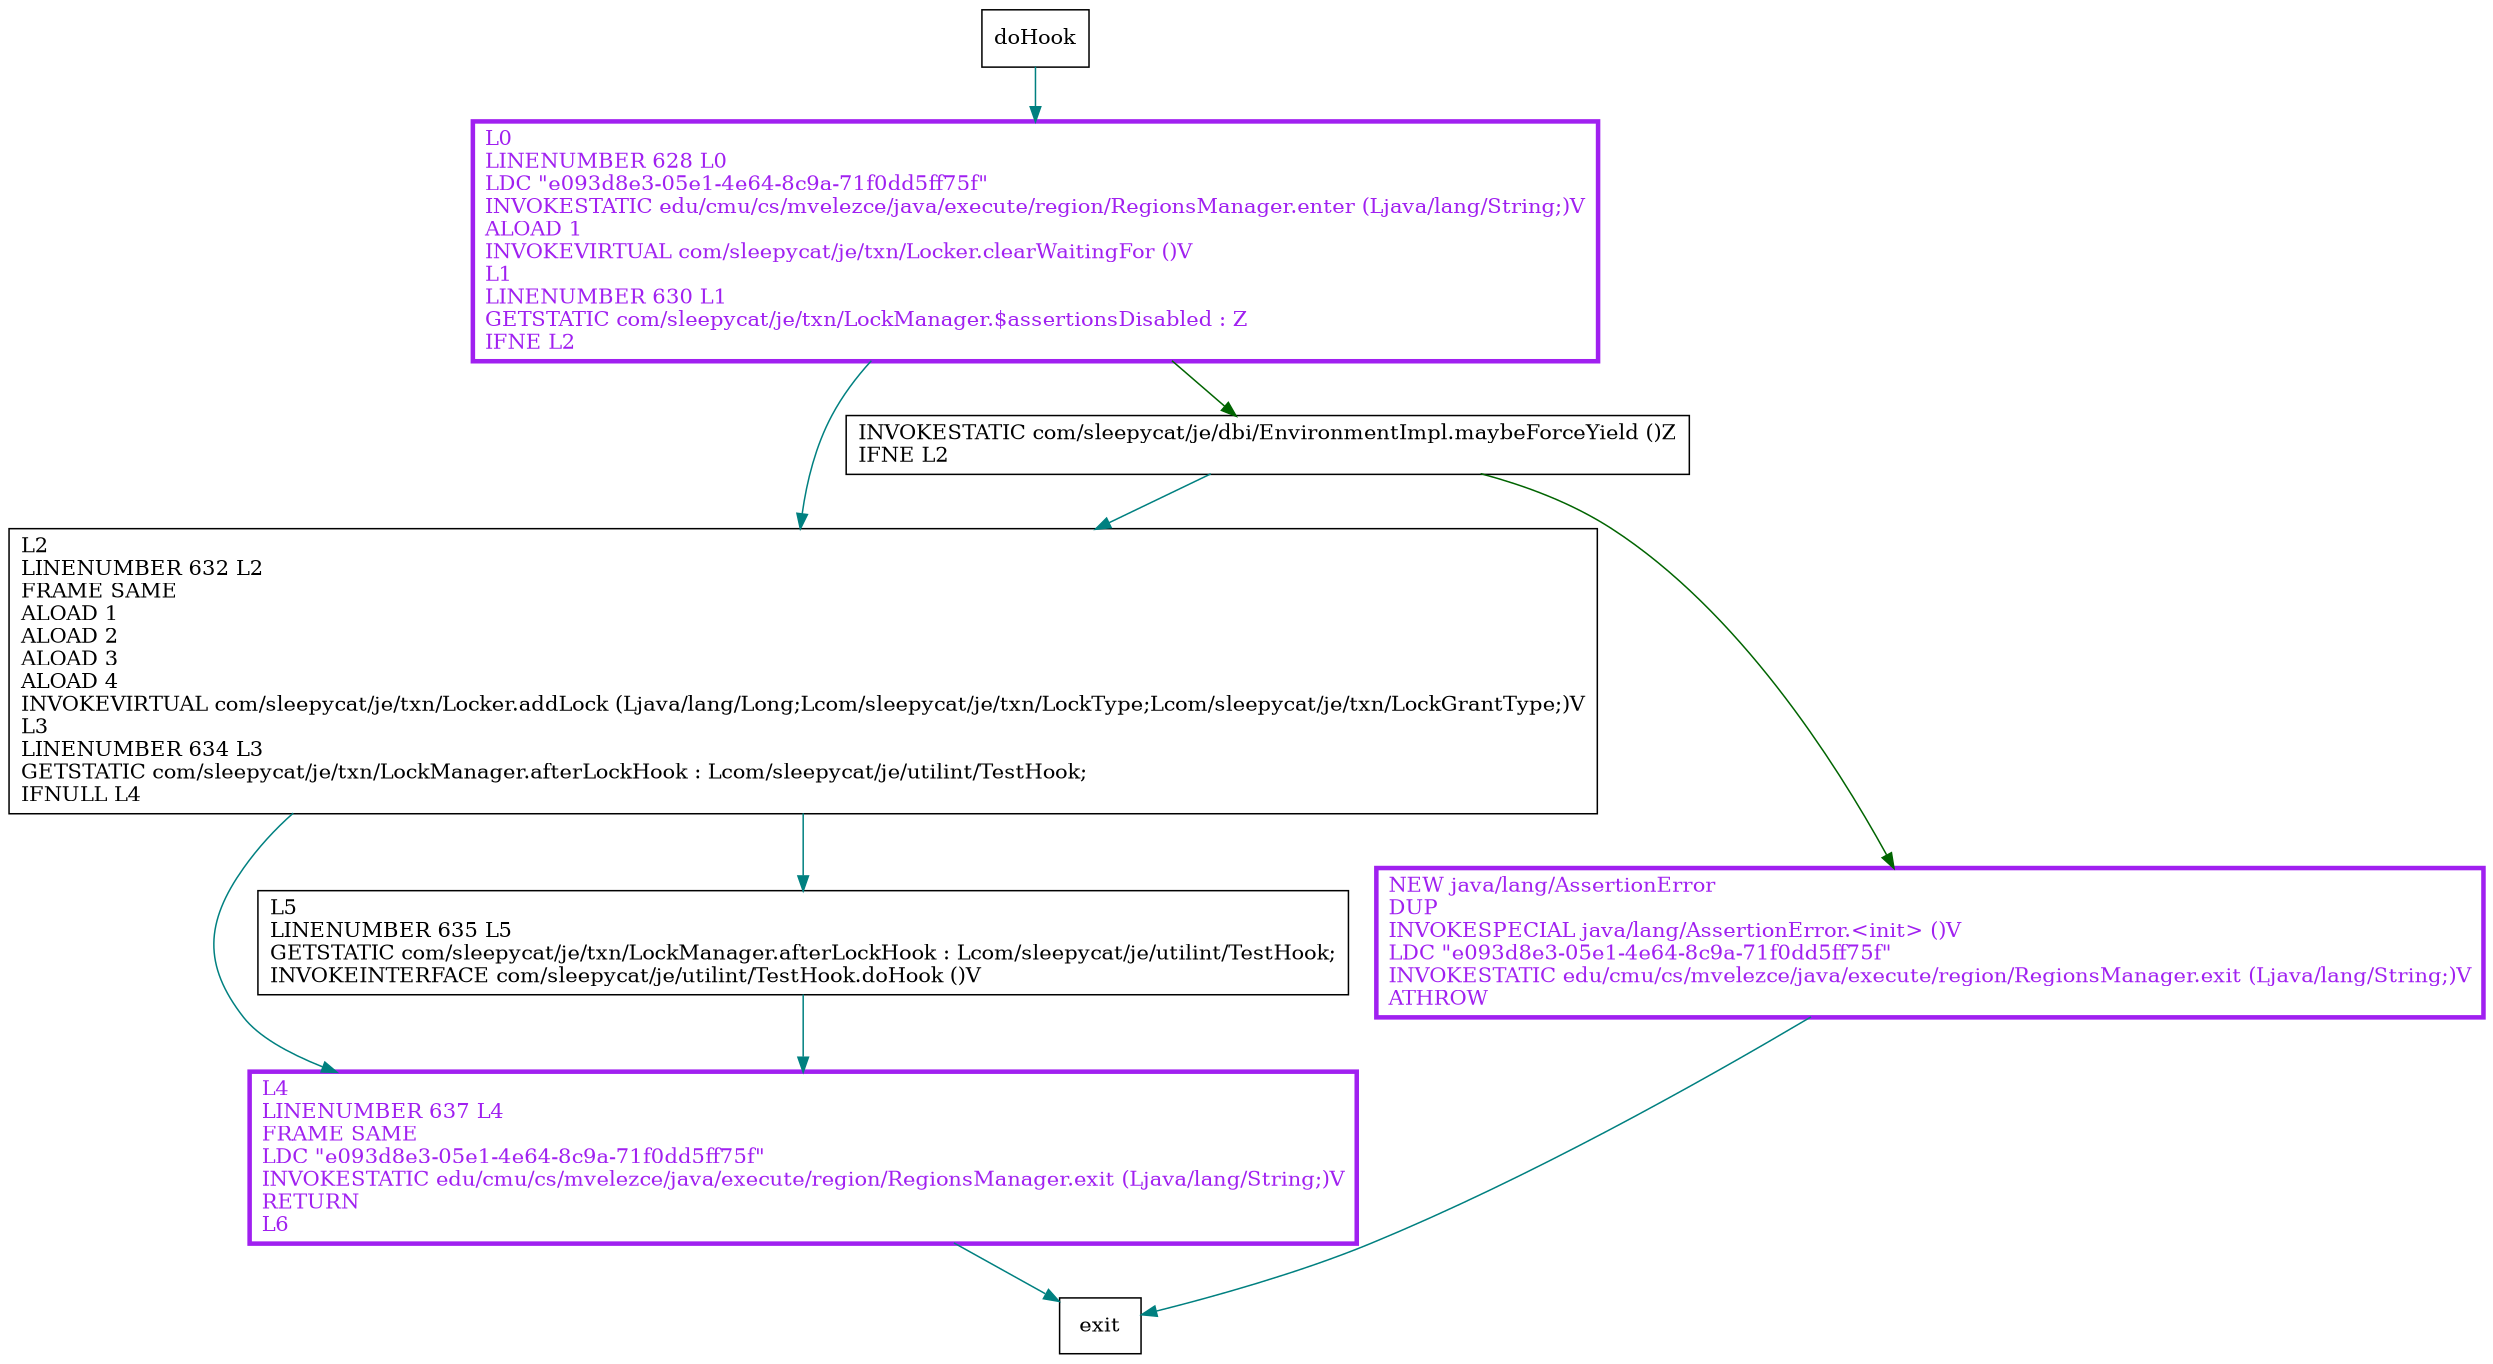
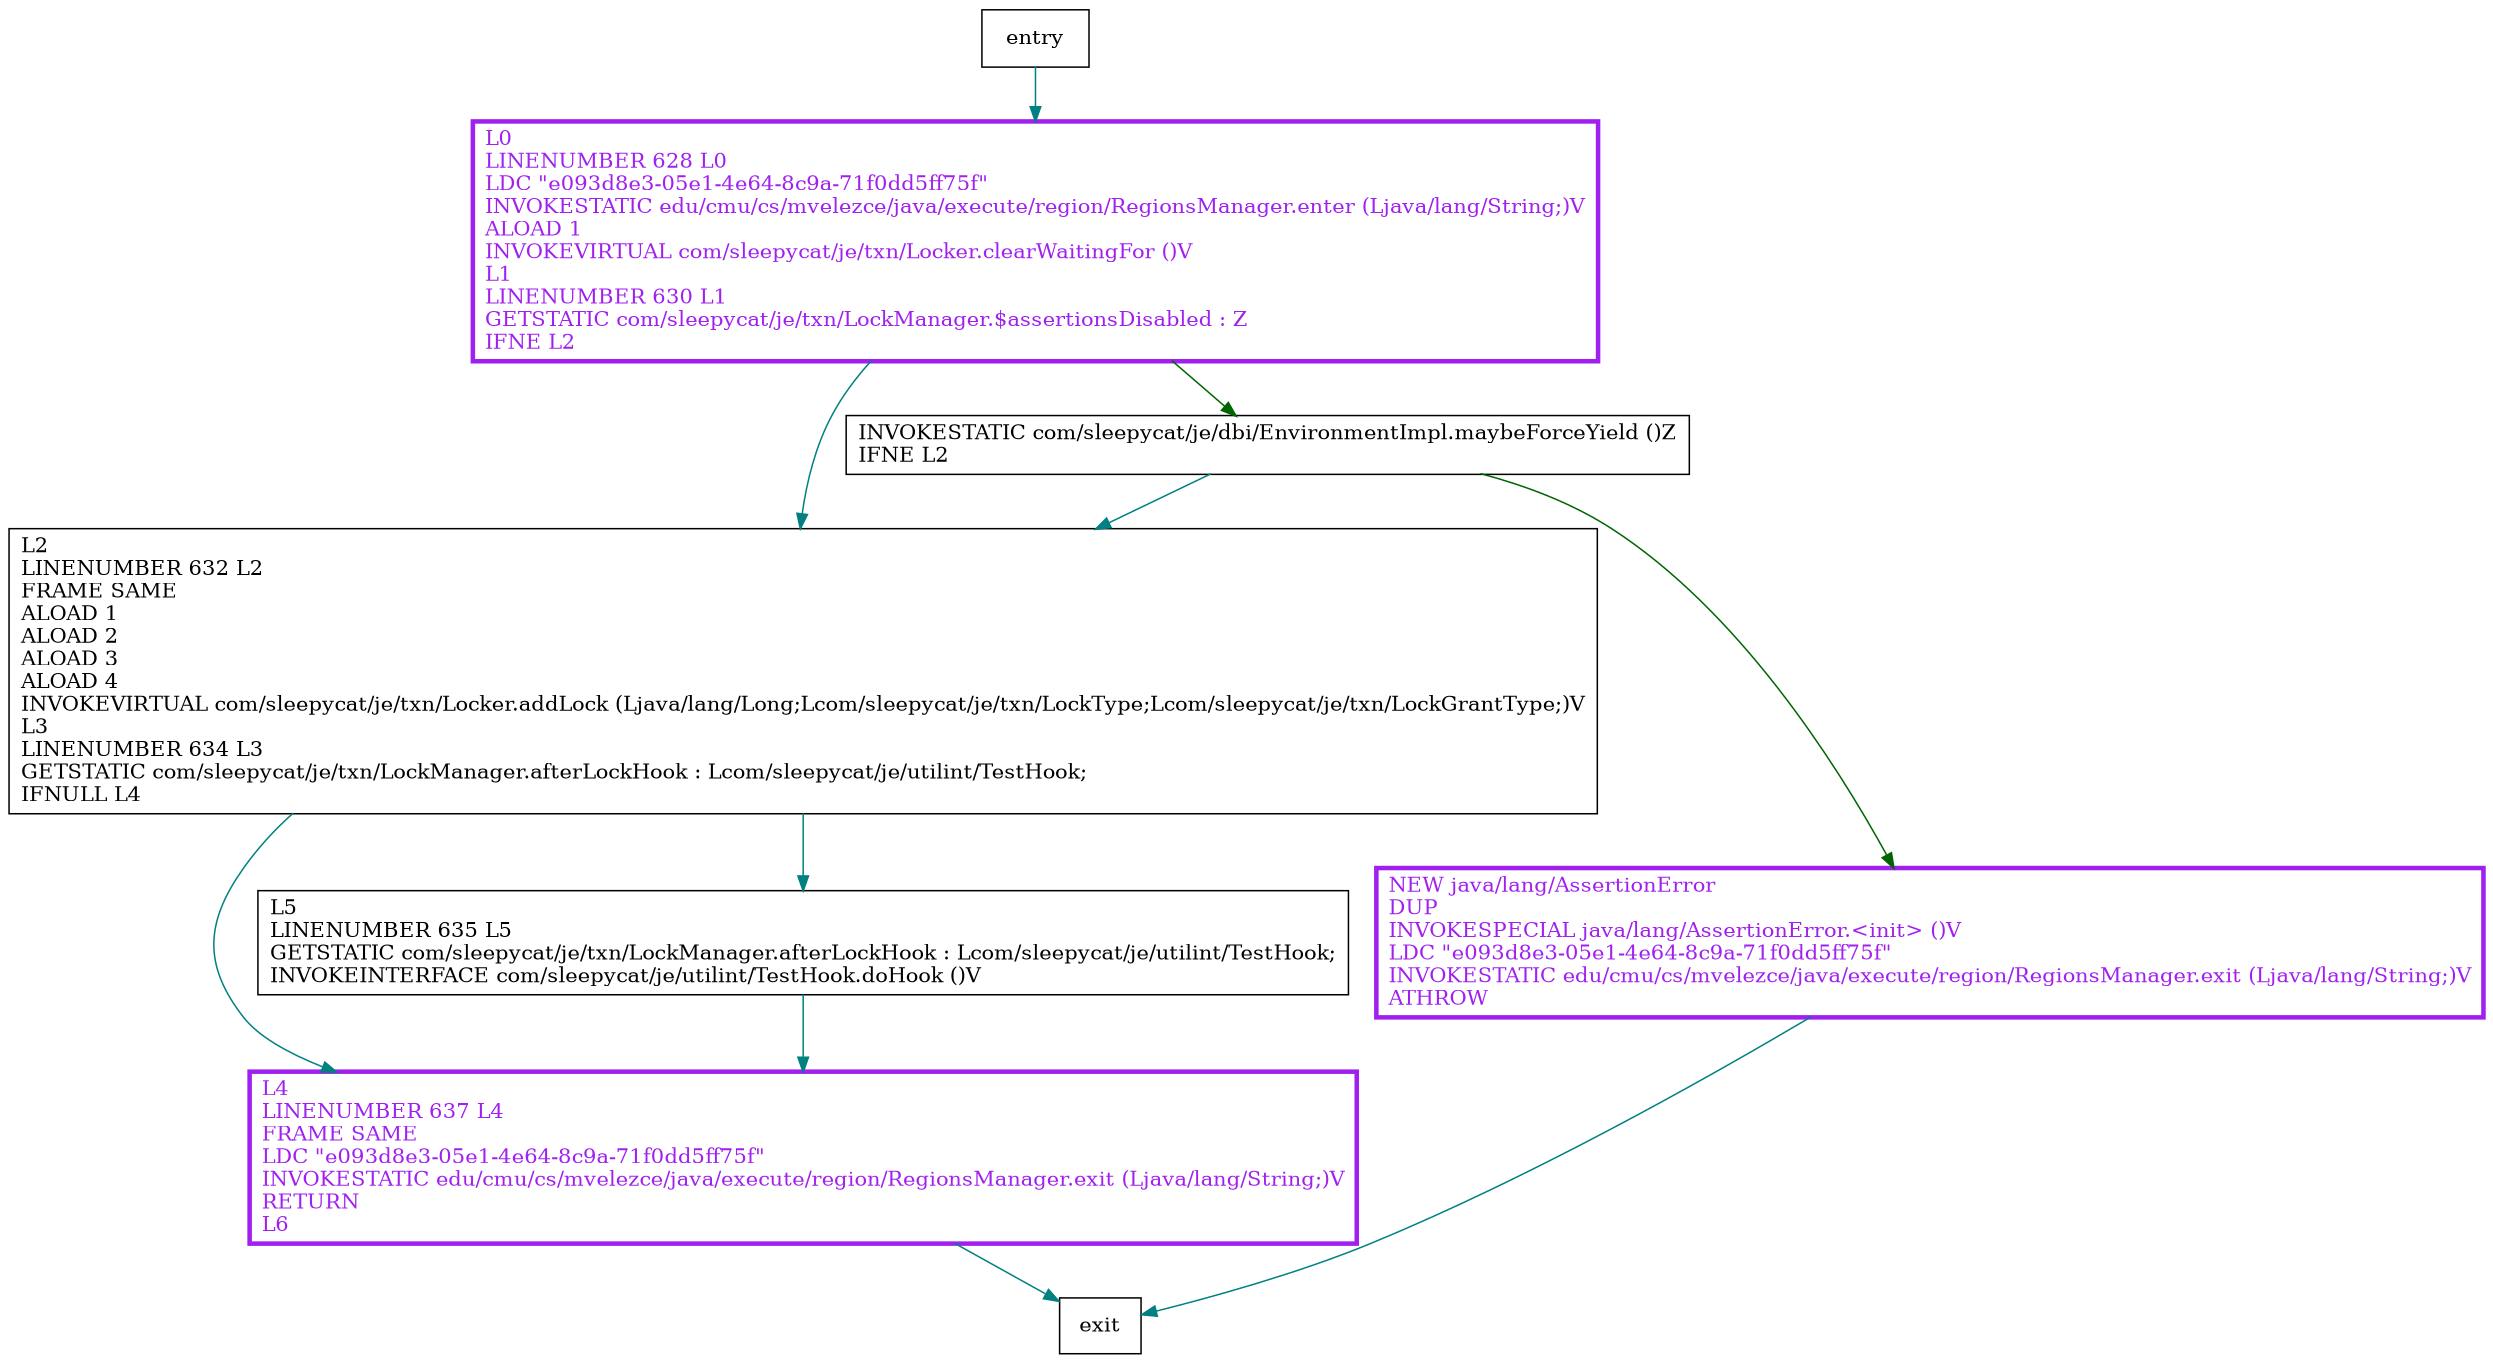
node "doHook": label "doHook" -> "entry"
